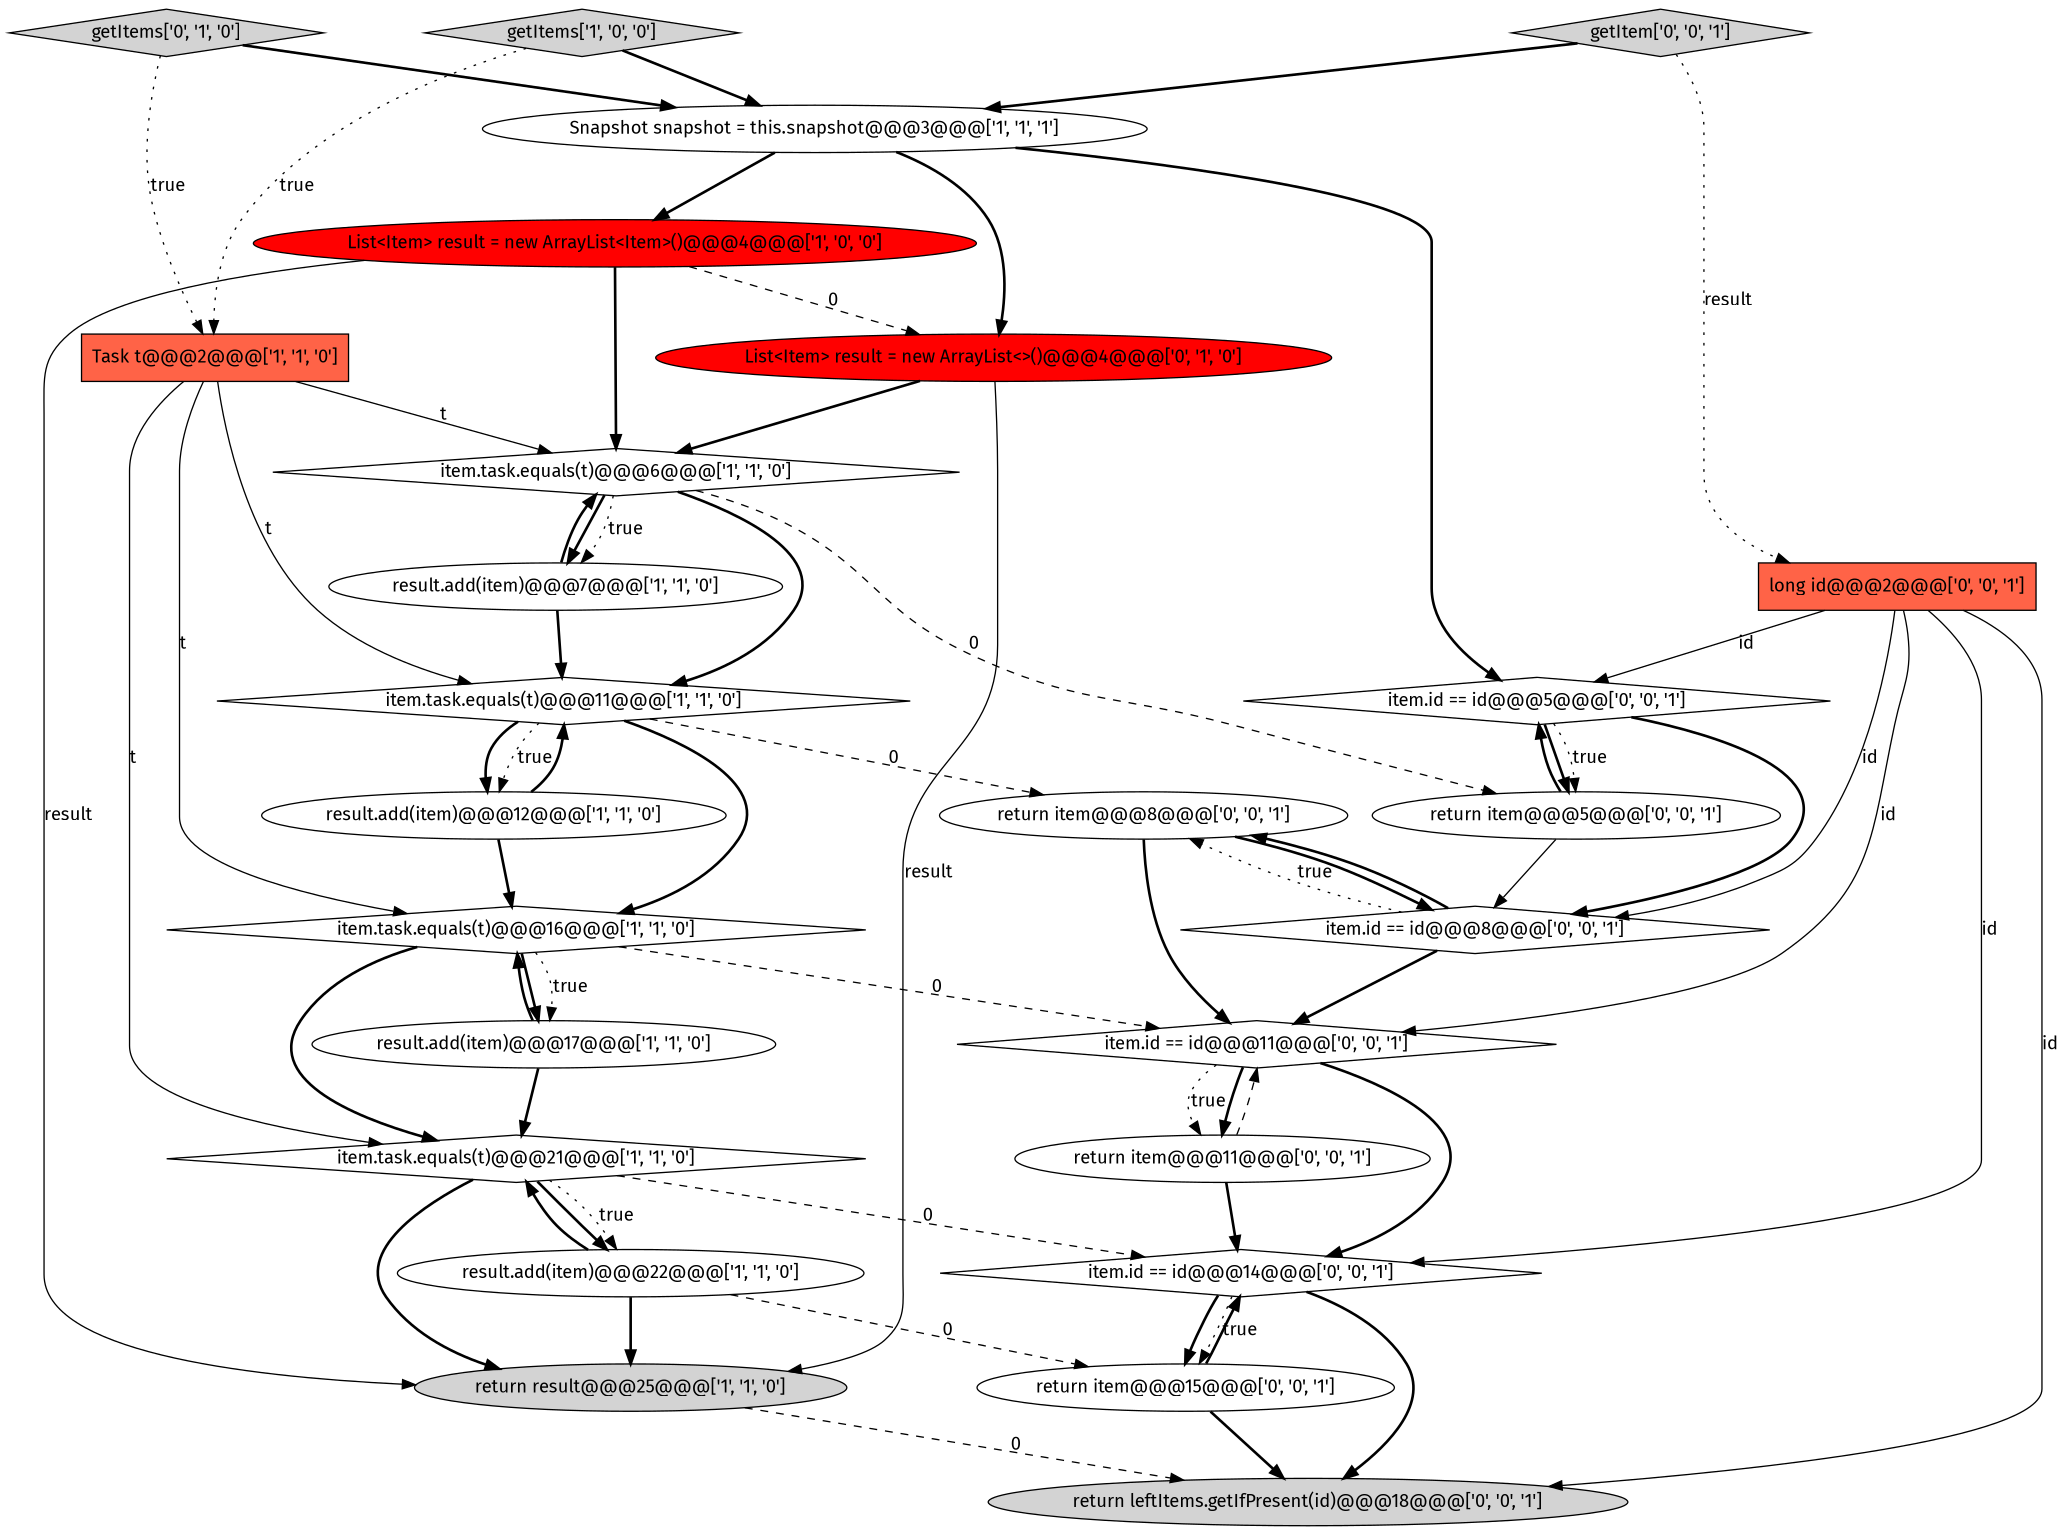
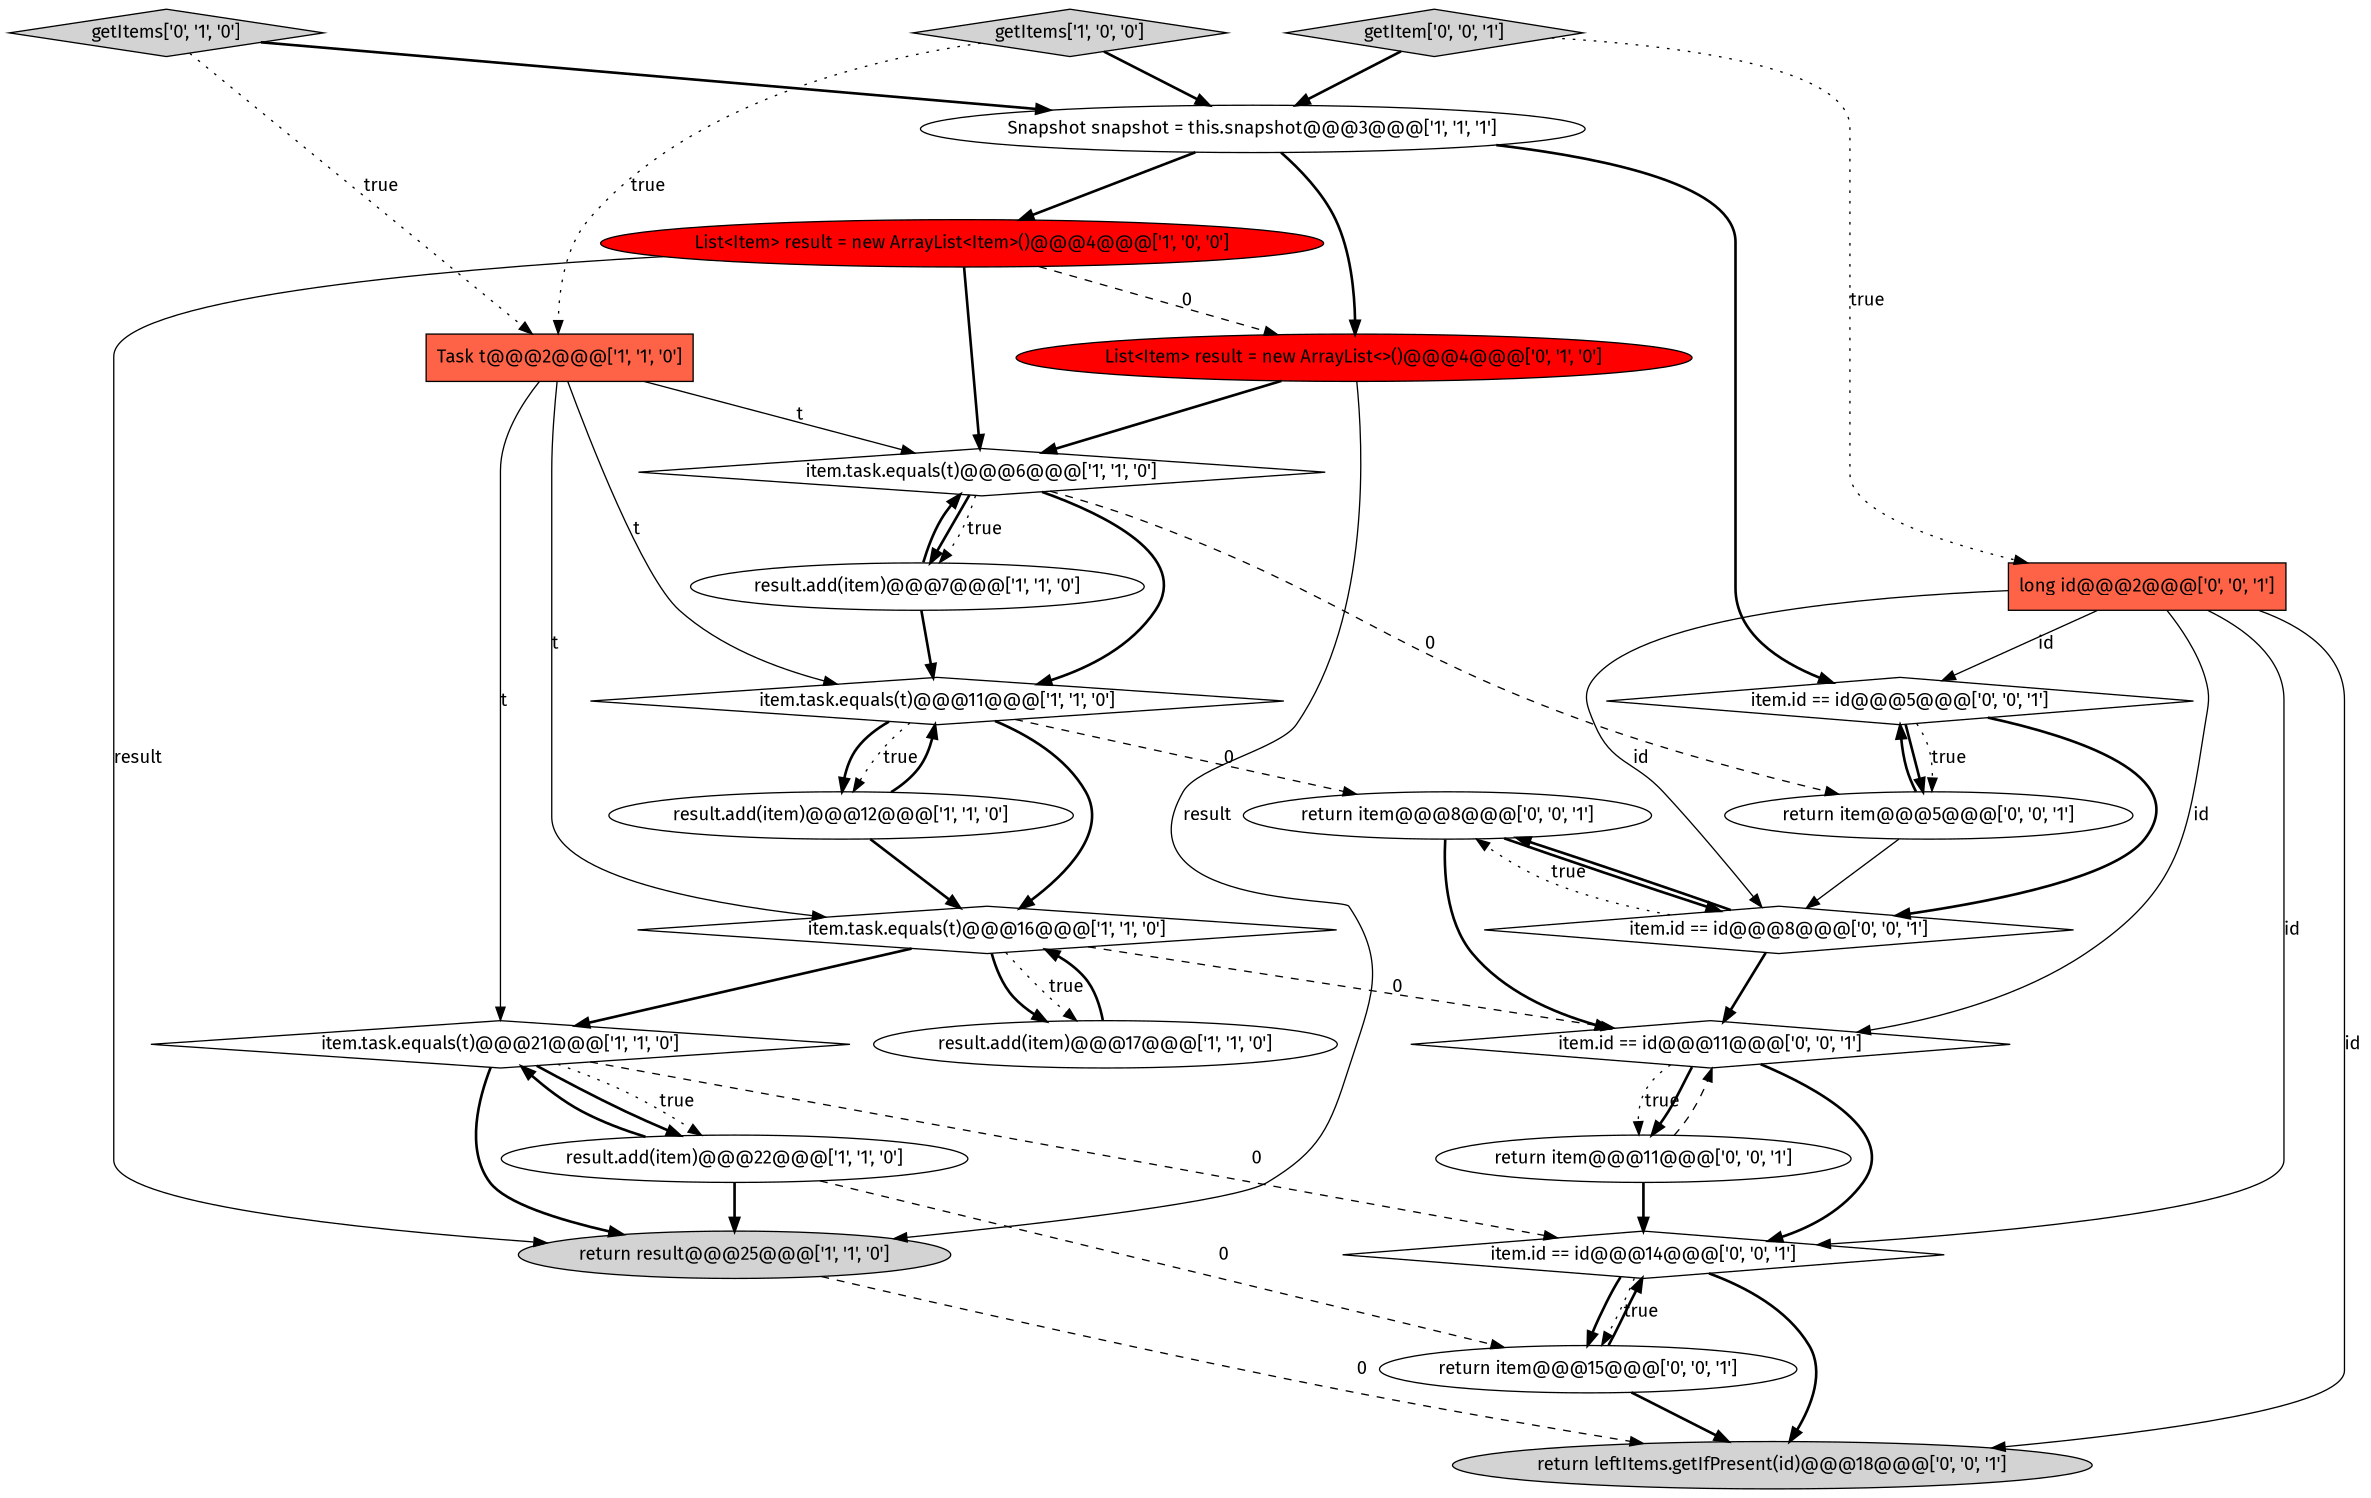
edge "getItem['0', '0', '1']" -> "long id@@@2@@@['0', '0', '1']": label "result" -> "true"
edge "result.add(item)@@@17@@@['1', '1', '0']" -> "item.task.equals(t)@@@21@@@['1', '1', '0']": removed
